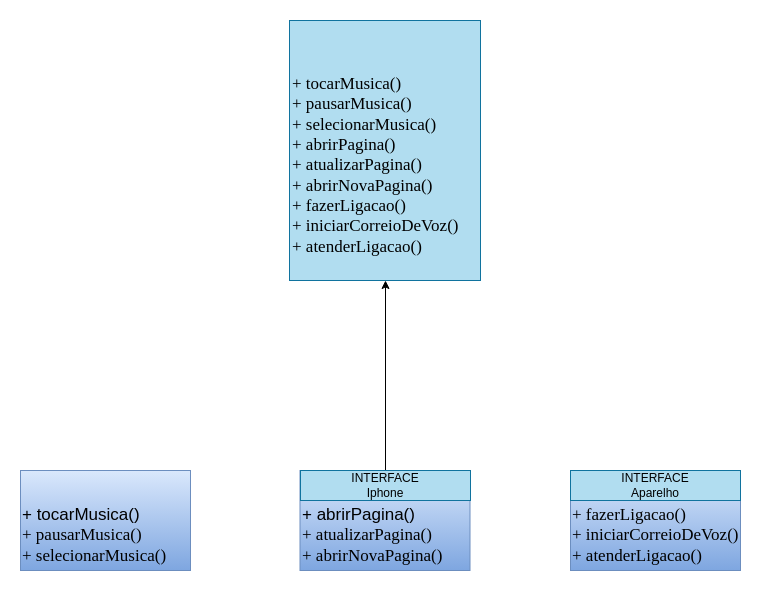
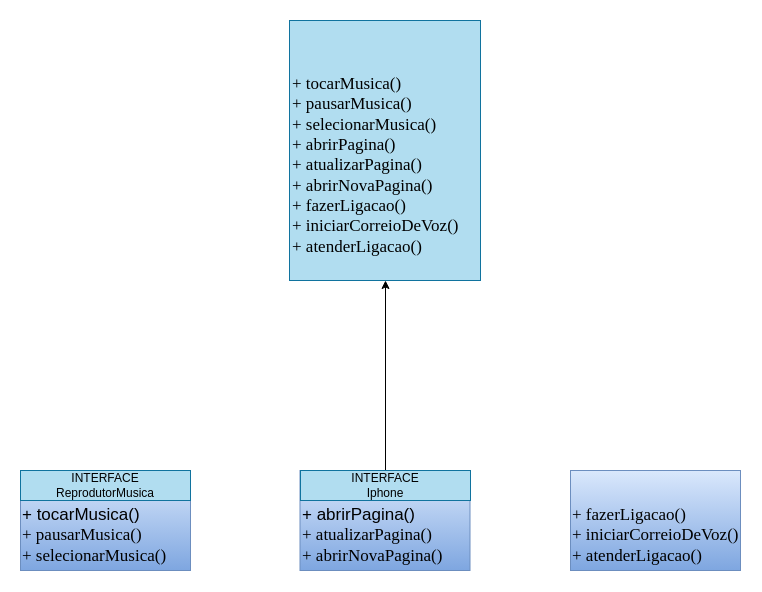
node "INTERFACE ReprodutorMusica": added
node "INTERFACE Aparelho": removed
